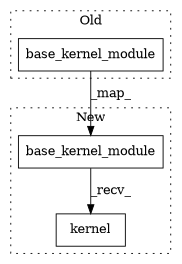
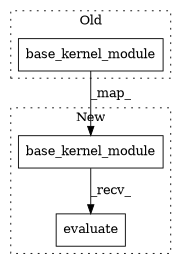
node "kernel": label "kernel" -> "evaluate"
